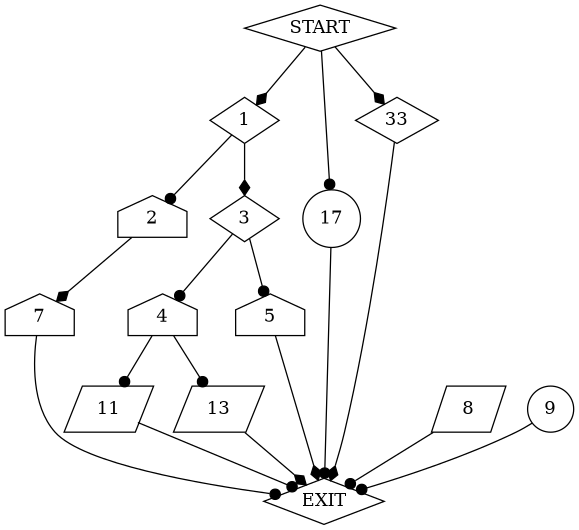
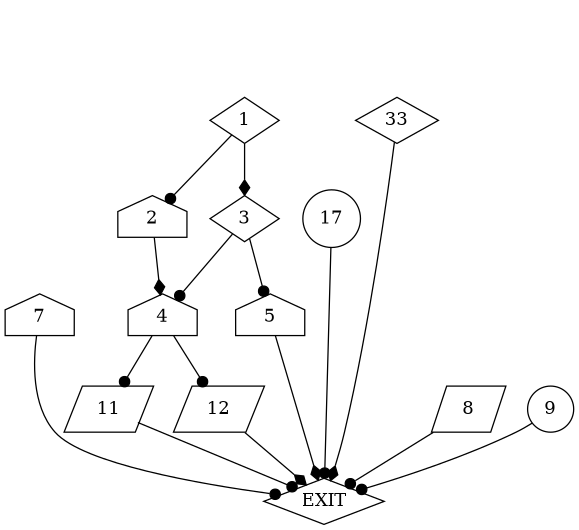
node "START": removed
edge "2" -> "7": now "2" -> "4"
node "13": label "13" -> "12"
